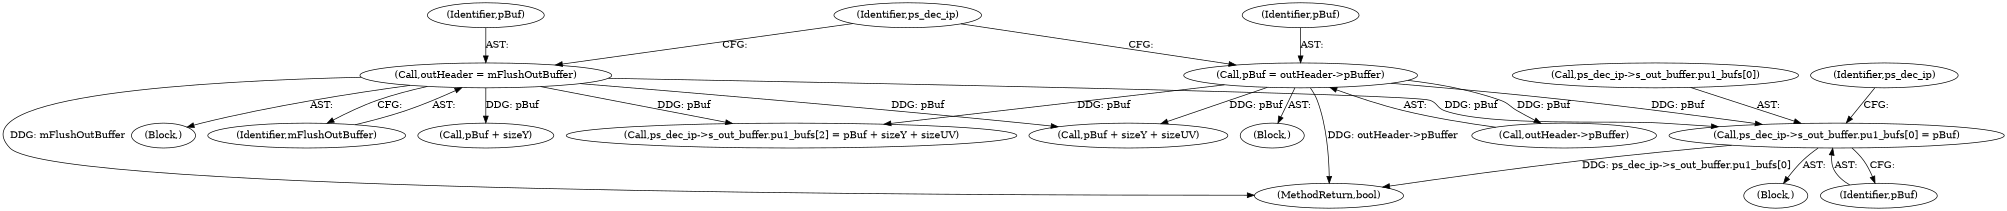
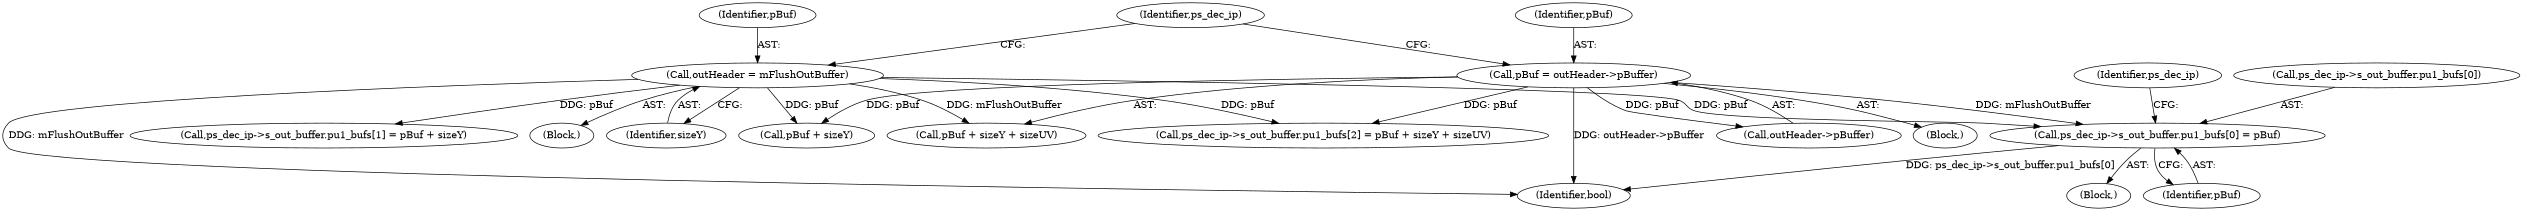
edge "(Call,pBuf = outHeader->pBuffer)" -> "(Call,pBuf + sizeY)": added, label "DDG: pBuf"
edge "(Call,outHeader = mFlushOutBuffer)" -> "(Call,pBuf + sizeY + sizeUV)": label "DDG: pBuf" -> "DDG: mFlushOutBuffer"
edge "(Call,pBuf = outHeader->pBuffer)" -> "(Call,pBuf + sizeY + sizeUV)": label "DDG: pBuf" -> "AST: "
edge "(Call,pBuf = outHeader->pBuffer)" -> "(Call,ps_dec_ip->s_out_buffer.pu1_bufs[0] = pBuf)": label "DDG: pBuf" -> "DDG: mFlushOutBuffer"
node "(Identifier,mFlushOutBuffer)": label "(Identifier,mFlushOutBuffer)" -> "(Identifier,sizeY)"
node "(Call,ps_dec_ip->s_out_buffer.pu1_bufs[1] = pBuf + sizeY)": added
node "(MethodReturn,bool)": label "(MethodReturn,bool)" -> "(Identifier,bool)"
